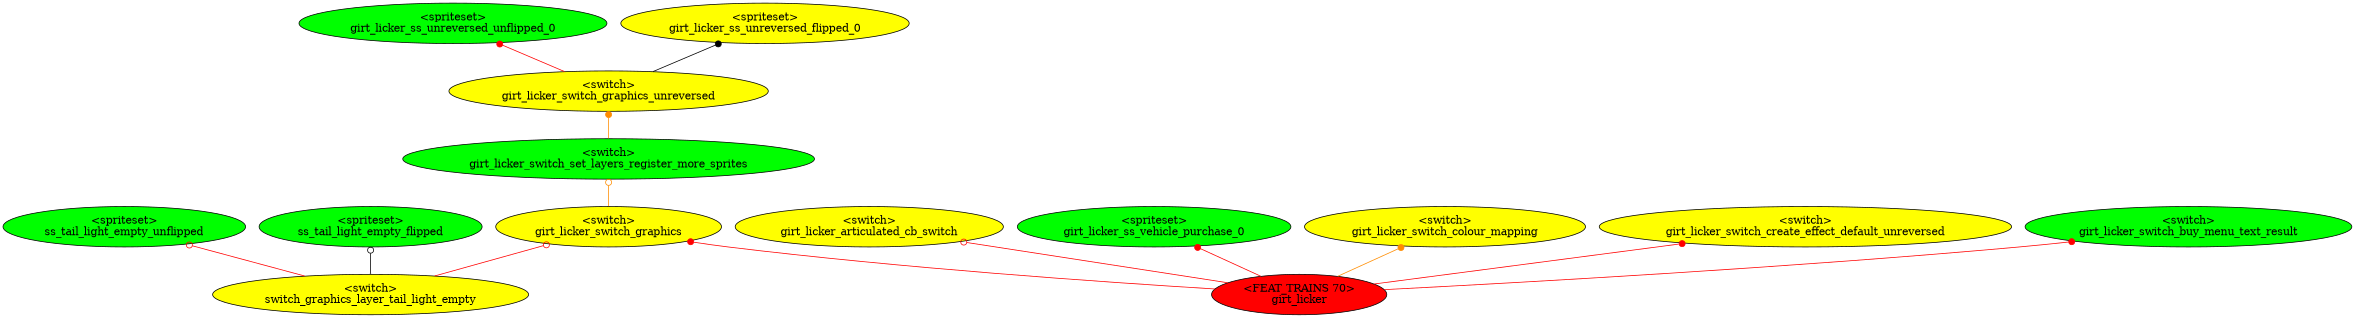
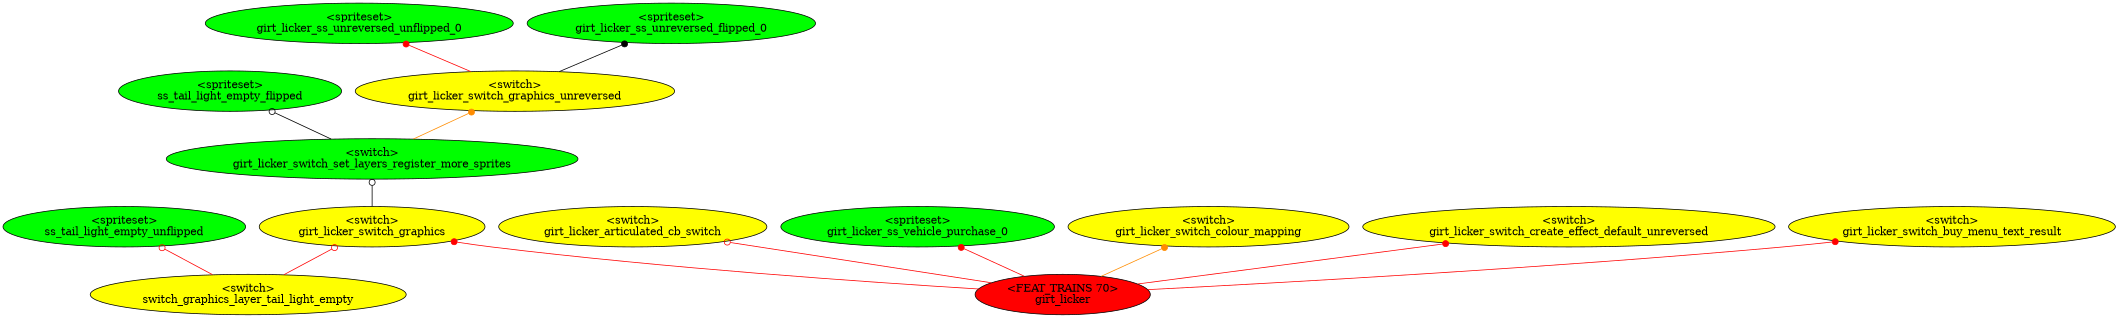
node "<spriteset> girt_licker_ss_unreversed_flipped_0": fillcolor yellow -> green
edge "<switch> girt_licker_switch_graphics" -> "<switch> girt_licker_switch_set_layers_register_more_sprites": color darkorange -> black
node "<switch> girt_licker_switch_buy_menu_text_result": fillcolor green -> yellow
edge "<switch> switch_graphics_layer_tail_light_empty" -> "<spriteset> ss_tail_light_empty_flipped": now "<switch> girt_licker_switch_set_layers_register_more_sprites" -> "<spriteset> ss_tail_light_empty_flipped"
